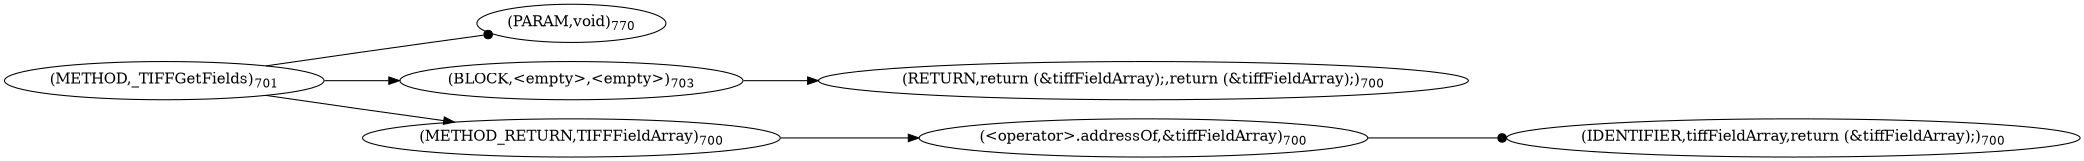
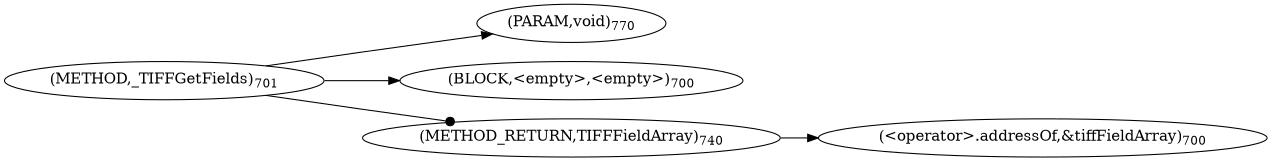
edge "(METHOD,_TIFFGetFields)" -> "(PARAM,void)": arrowhead dot -> normal
node "(BLOCK,<empty>,<empty>)": text "703" -> "700"
node "(RETURN,return (&tiffFieldArray);,return (&tiffFieldArray);)": removed
edge "(METHOD,_TIFFGetFields)" -> "(METHOD_RETURN,TIFFFieldArray)": arrowhead normal -> dot
node "(METHOD_RETURN,TIFFFieldArray)": text "700" -> "740"
node "(IDENTIFIER,tiffFieldArray,return (&tiffFieldArray);)": removed
